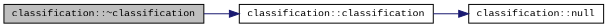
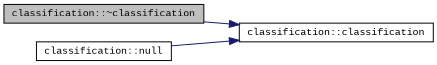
edge "classification::classification" -> "classification::null": reversed
